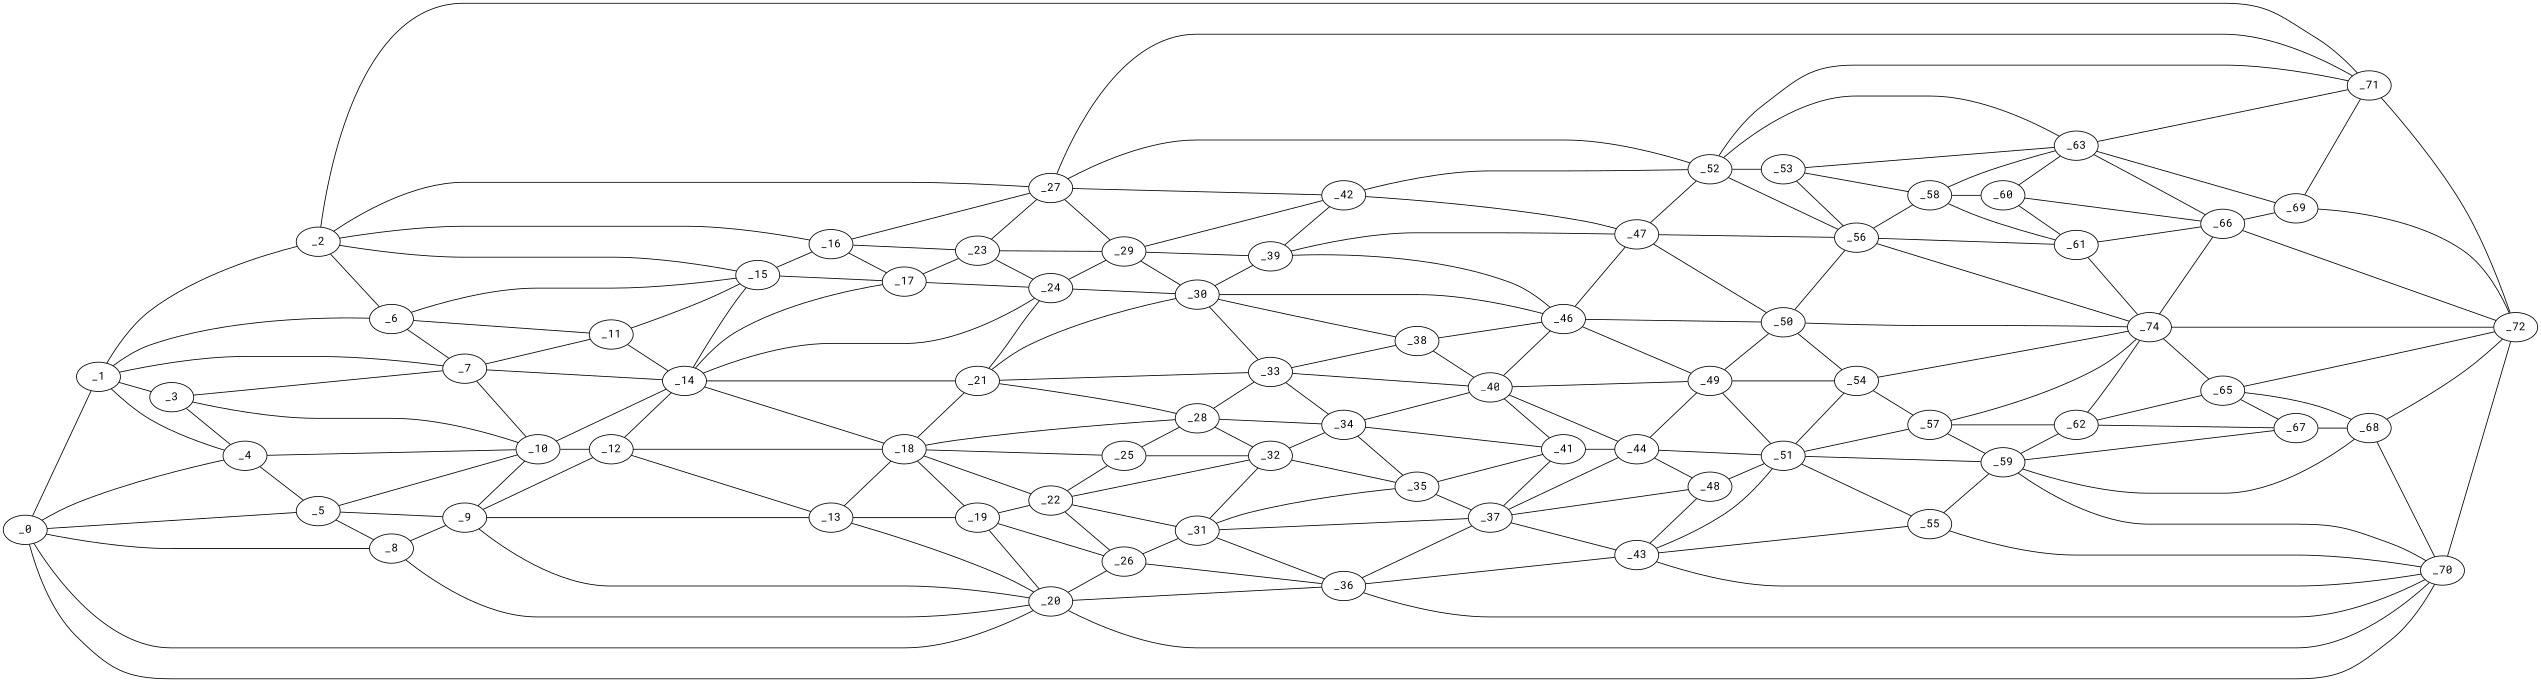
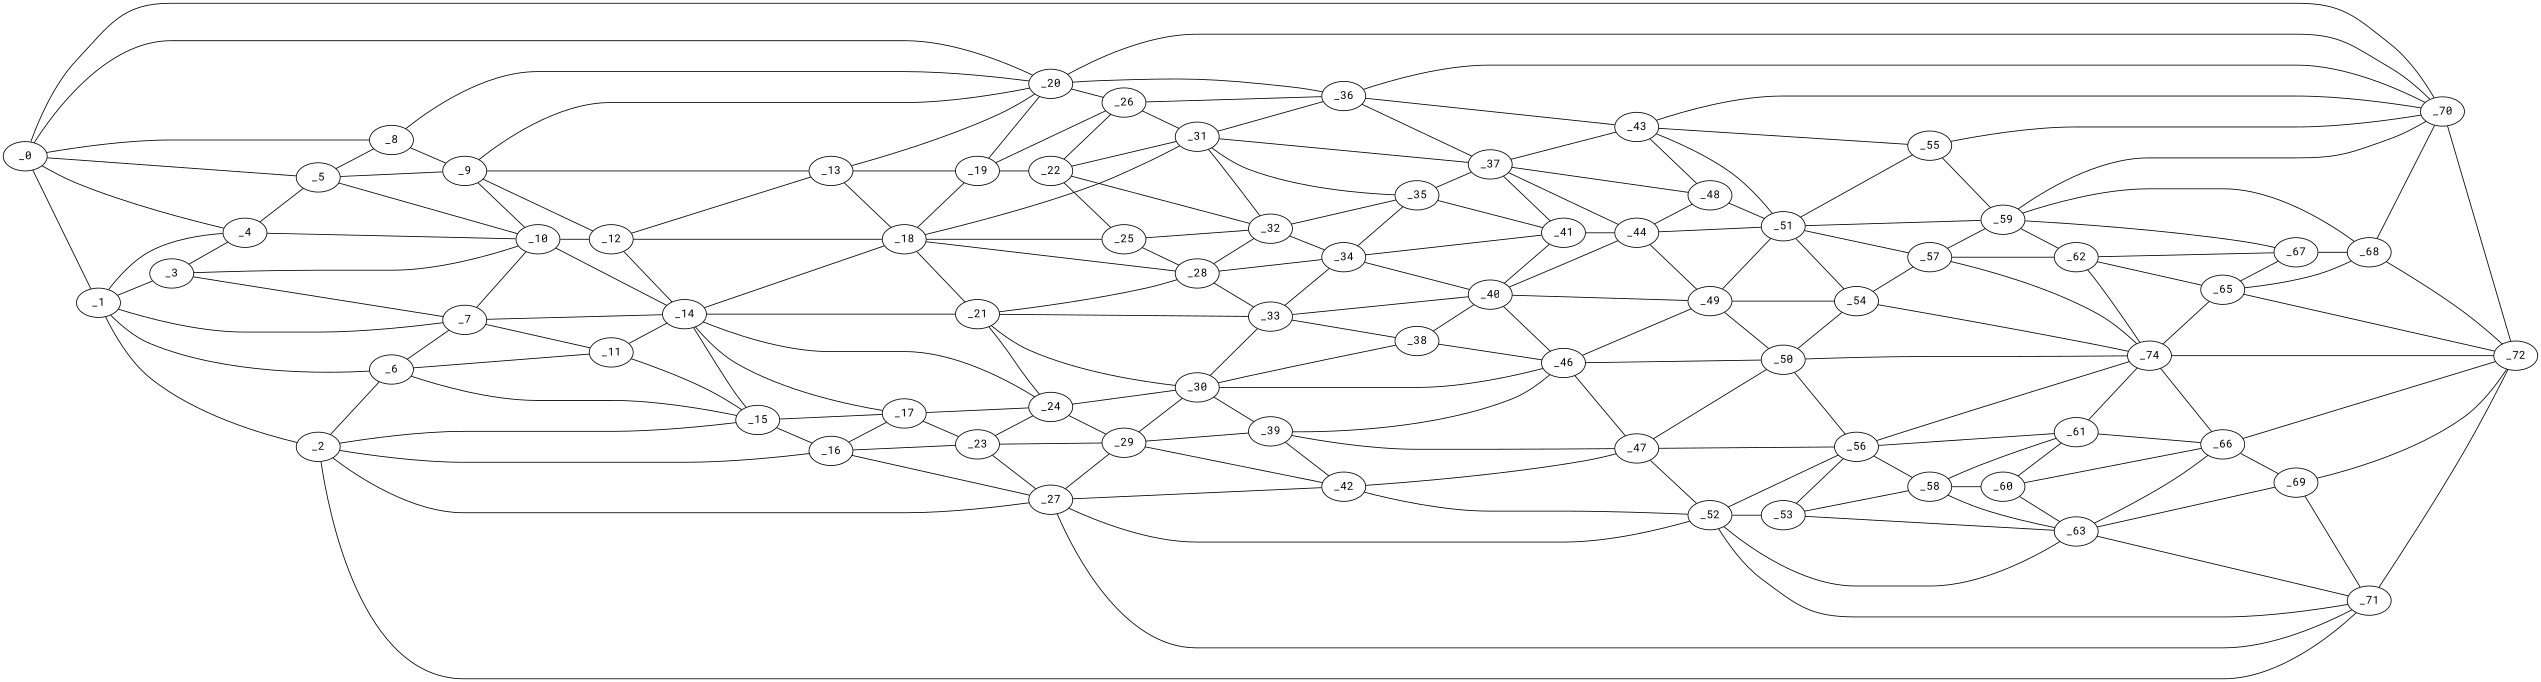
edge "_18" -- "_22": now "_18" -- "_31"
